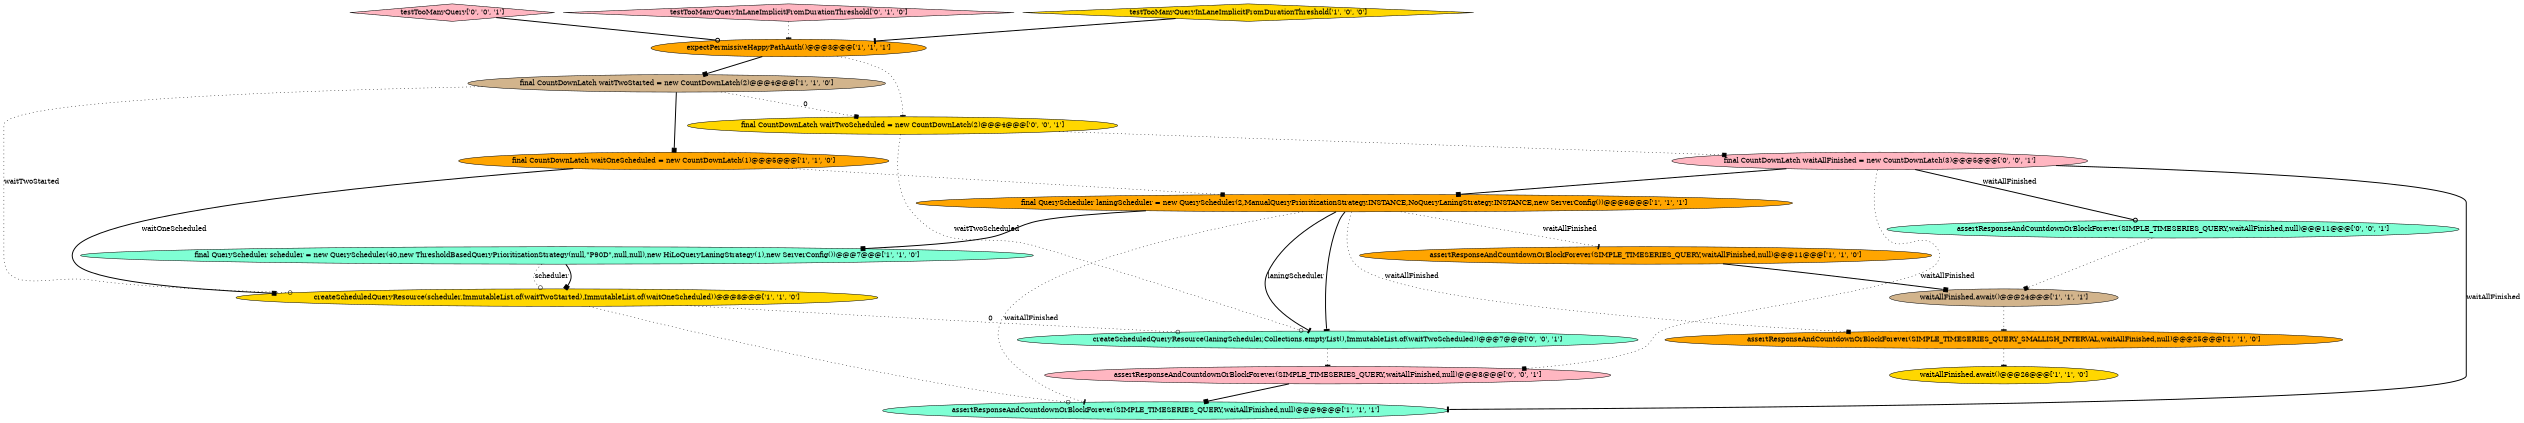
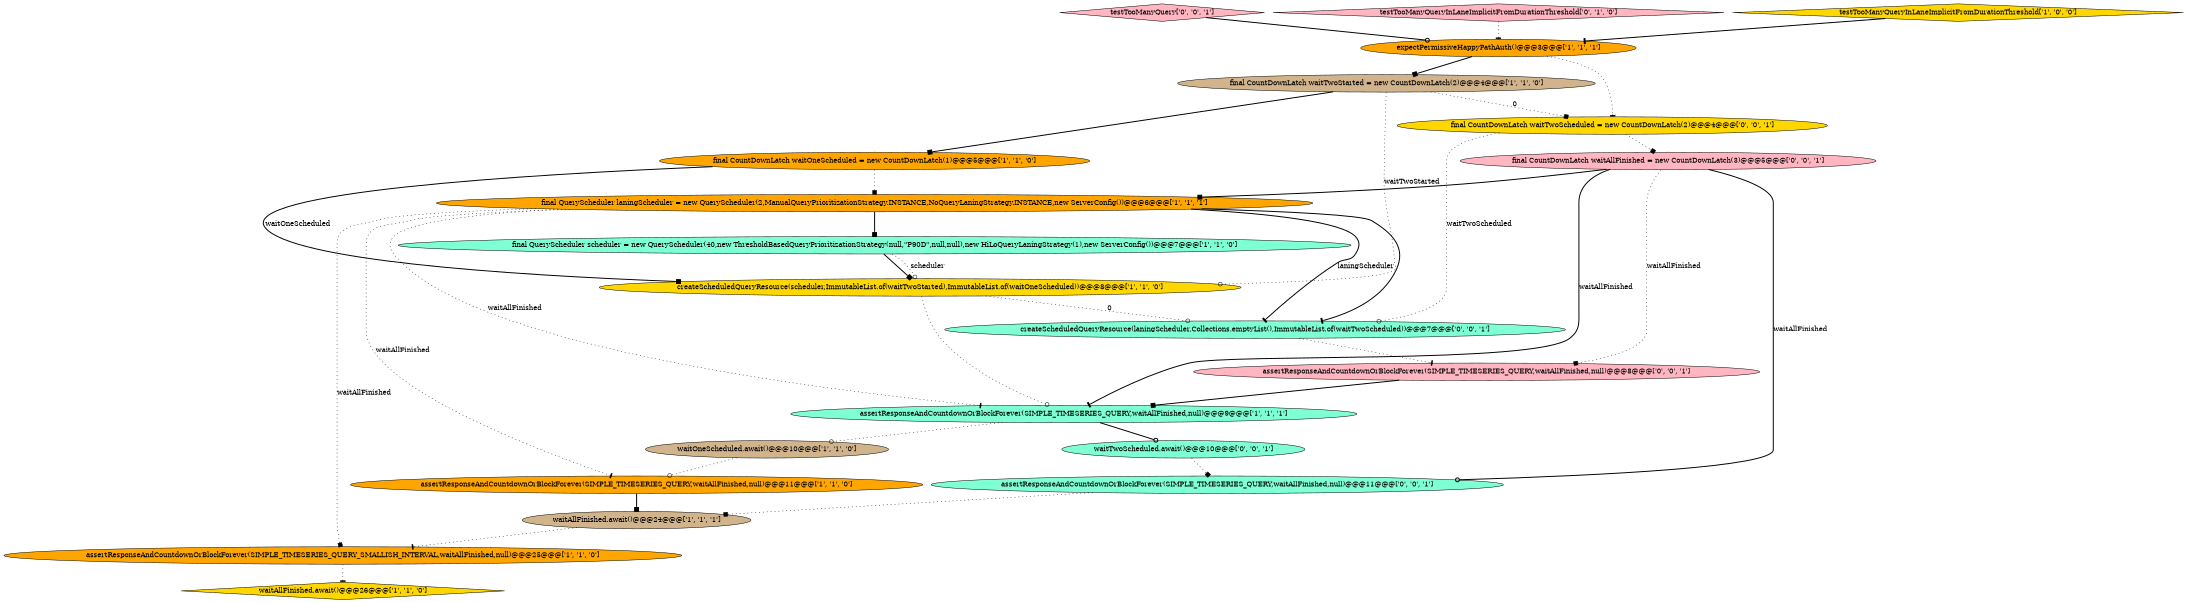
node "waitAllFinished.await()@@@26@@@['1', '1', '0']": shape ellipse -> diamond
node "waitOneScheduled.await()@@@10@@@['1', '1', '0']": added
node "waitTwoScheduled.await()@@@10@@@['0', '0', '1']": added
